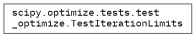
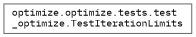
node "scipy.optimize.tests.test _optimize.TestIterationLimits": label "scipy.optimize.tests.test _optimize.TestIterationLimits" -> "optimize.optimize.tests.test _optimize.TestIterationLimits"
